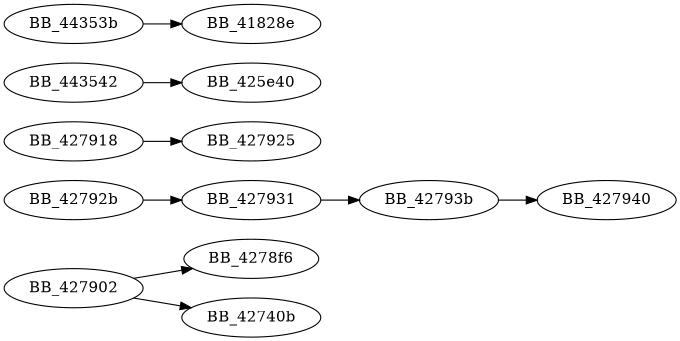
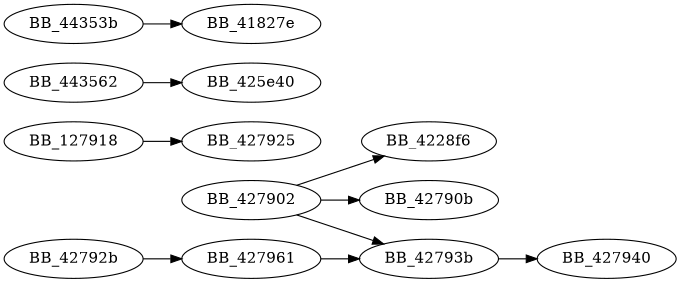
node "BB_41828e": label "BB_41828e" -> "BB_41827e"
node "BB_443542": label "BB_443542" -> "BB_443562"
node "BB_427918": label "BB_427918" -> "BB_127918"
node "BB_427931": label "BB_427931" -> "BB_427961"
edge "BB_427902" -> "BB_42793b": added
node "BB_4278f6": label "BB_4278f6" -> "BB_4228f6"
node "BB_42740b": label "BB_42740b" -> "BB_42790b"
